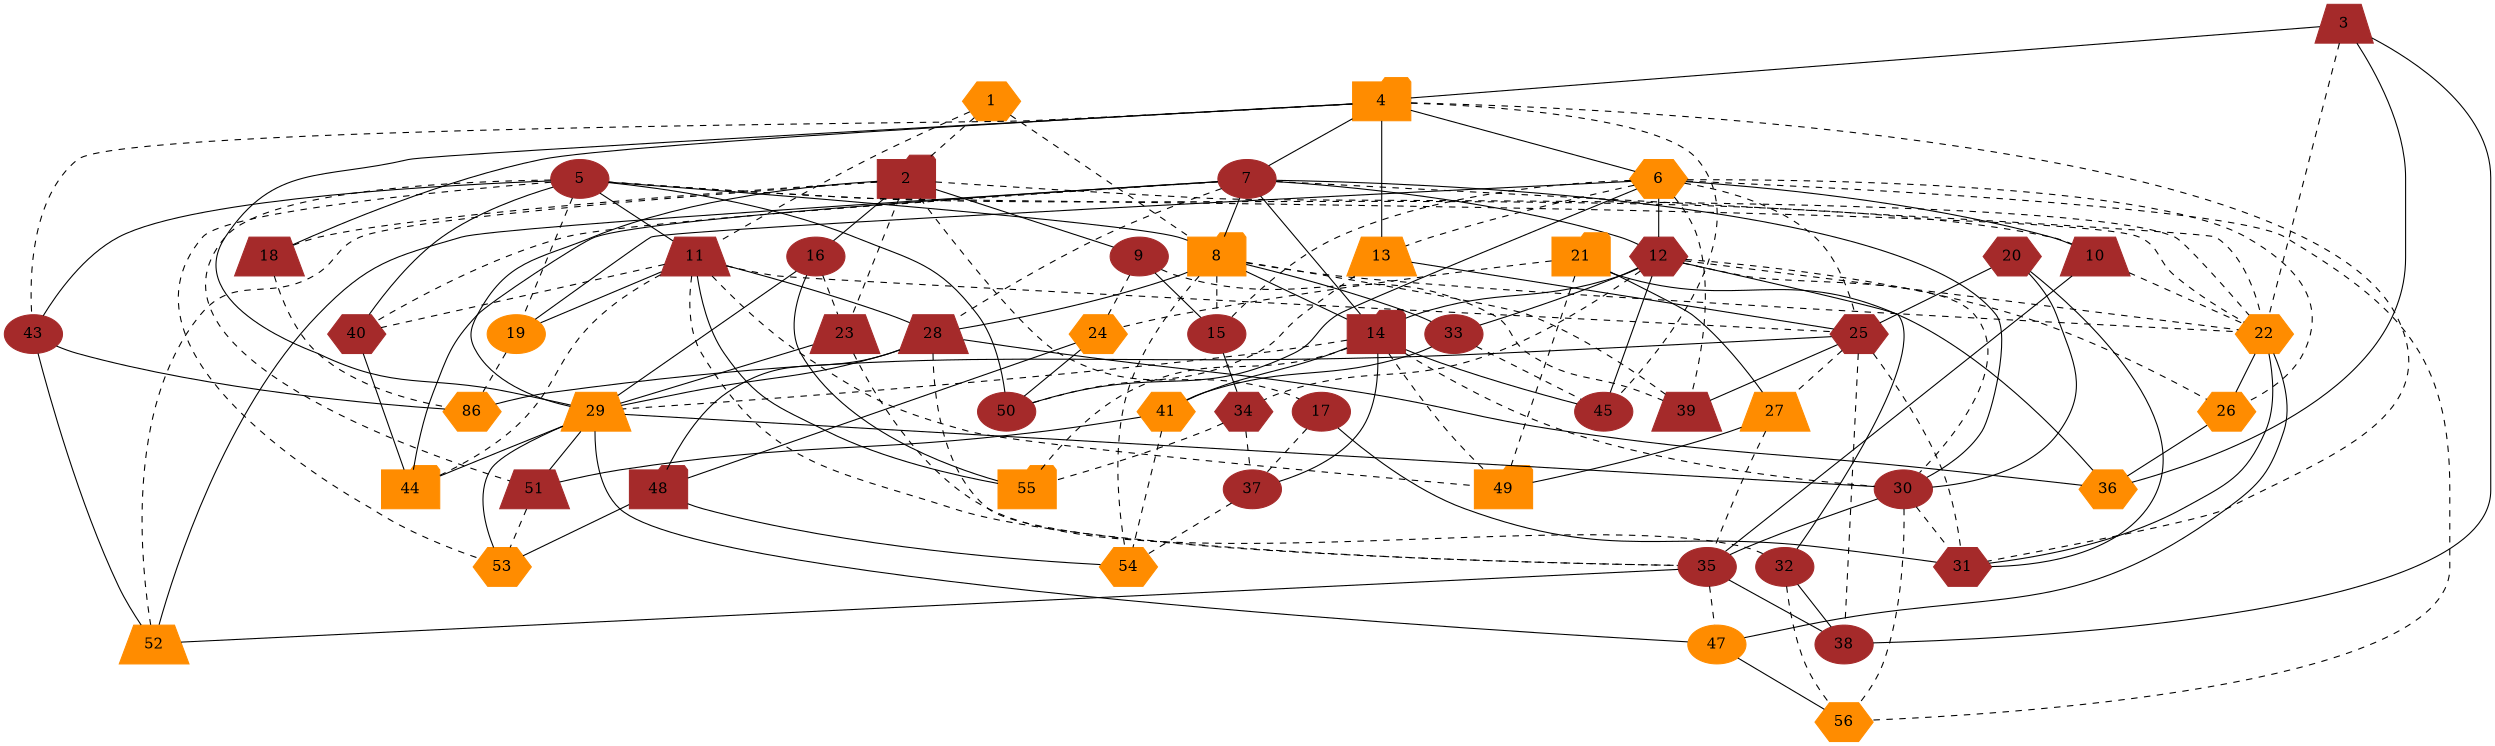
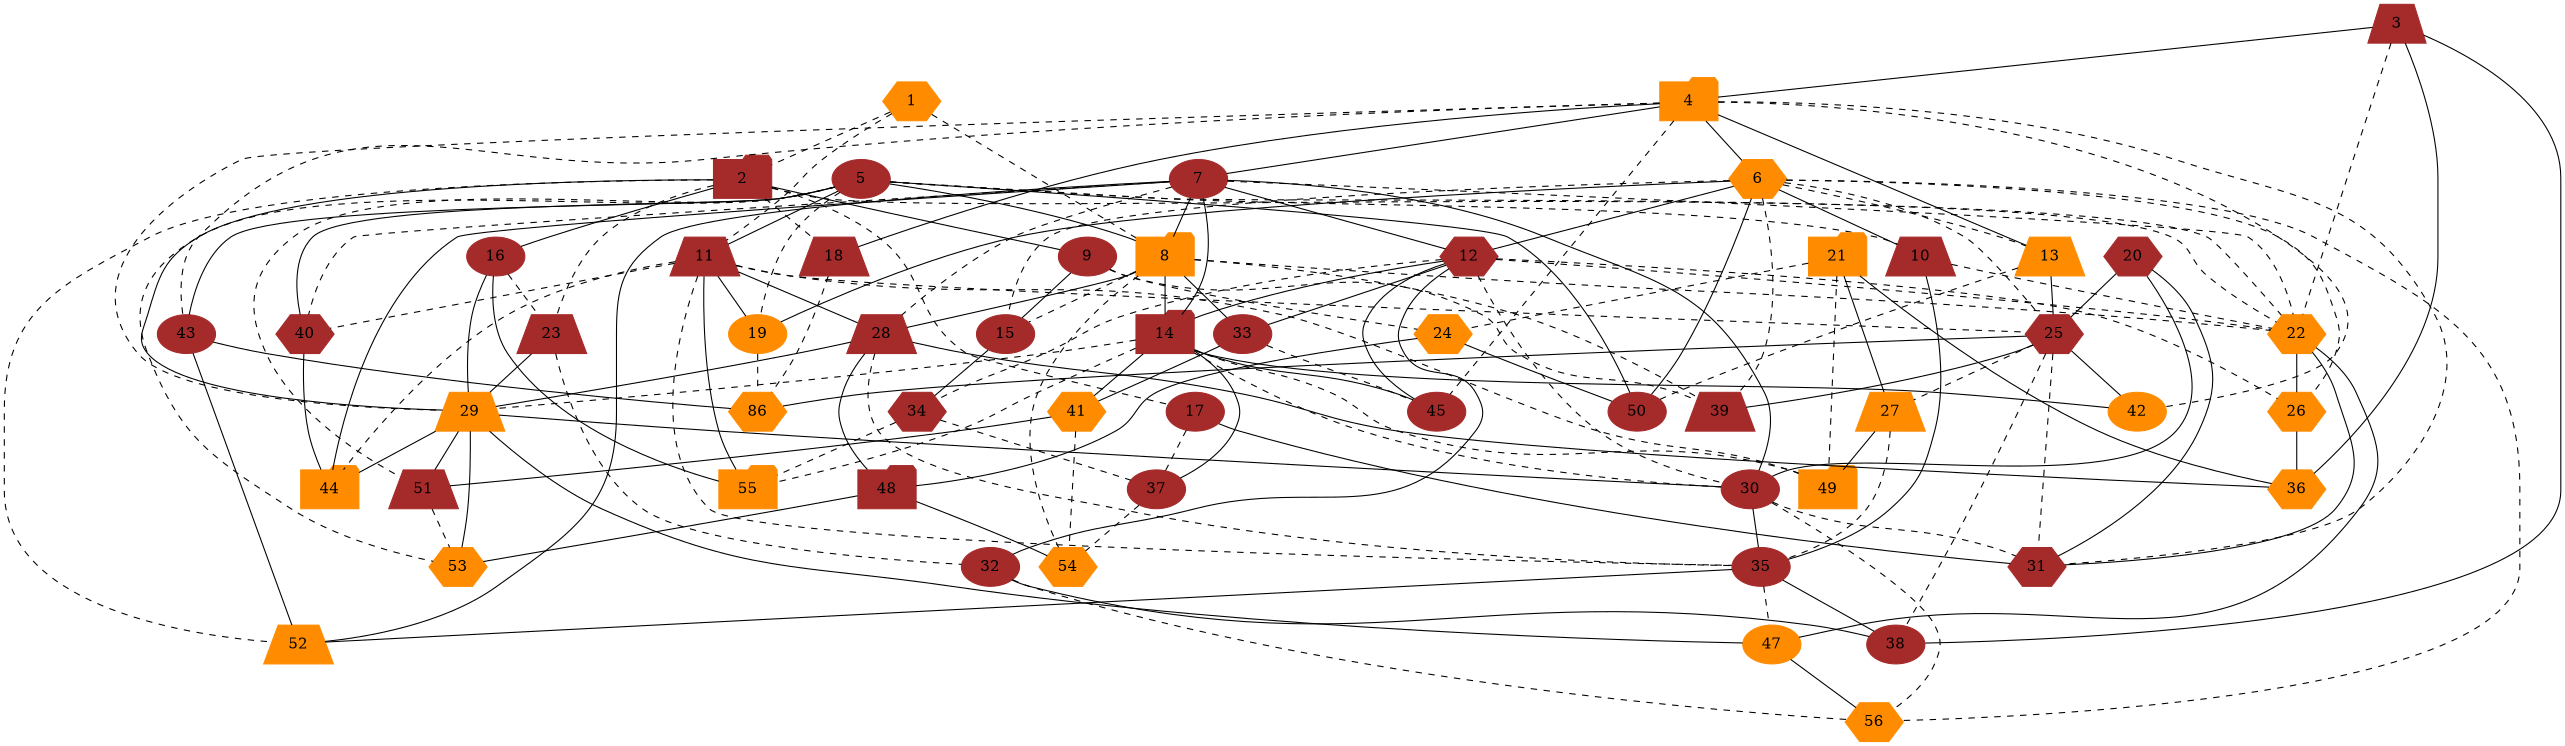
edge "4" -- "29": style solid -> dashed
node "42": added
